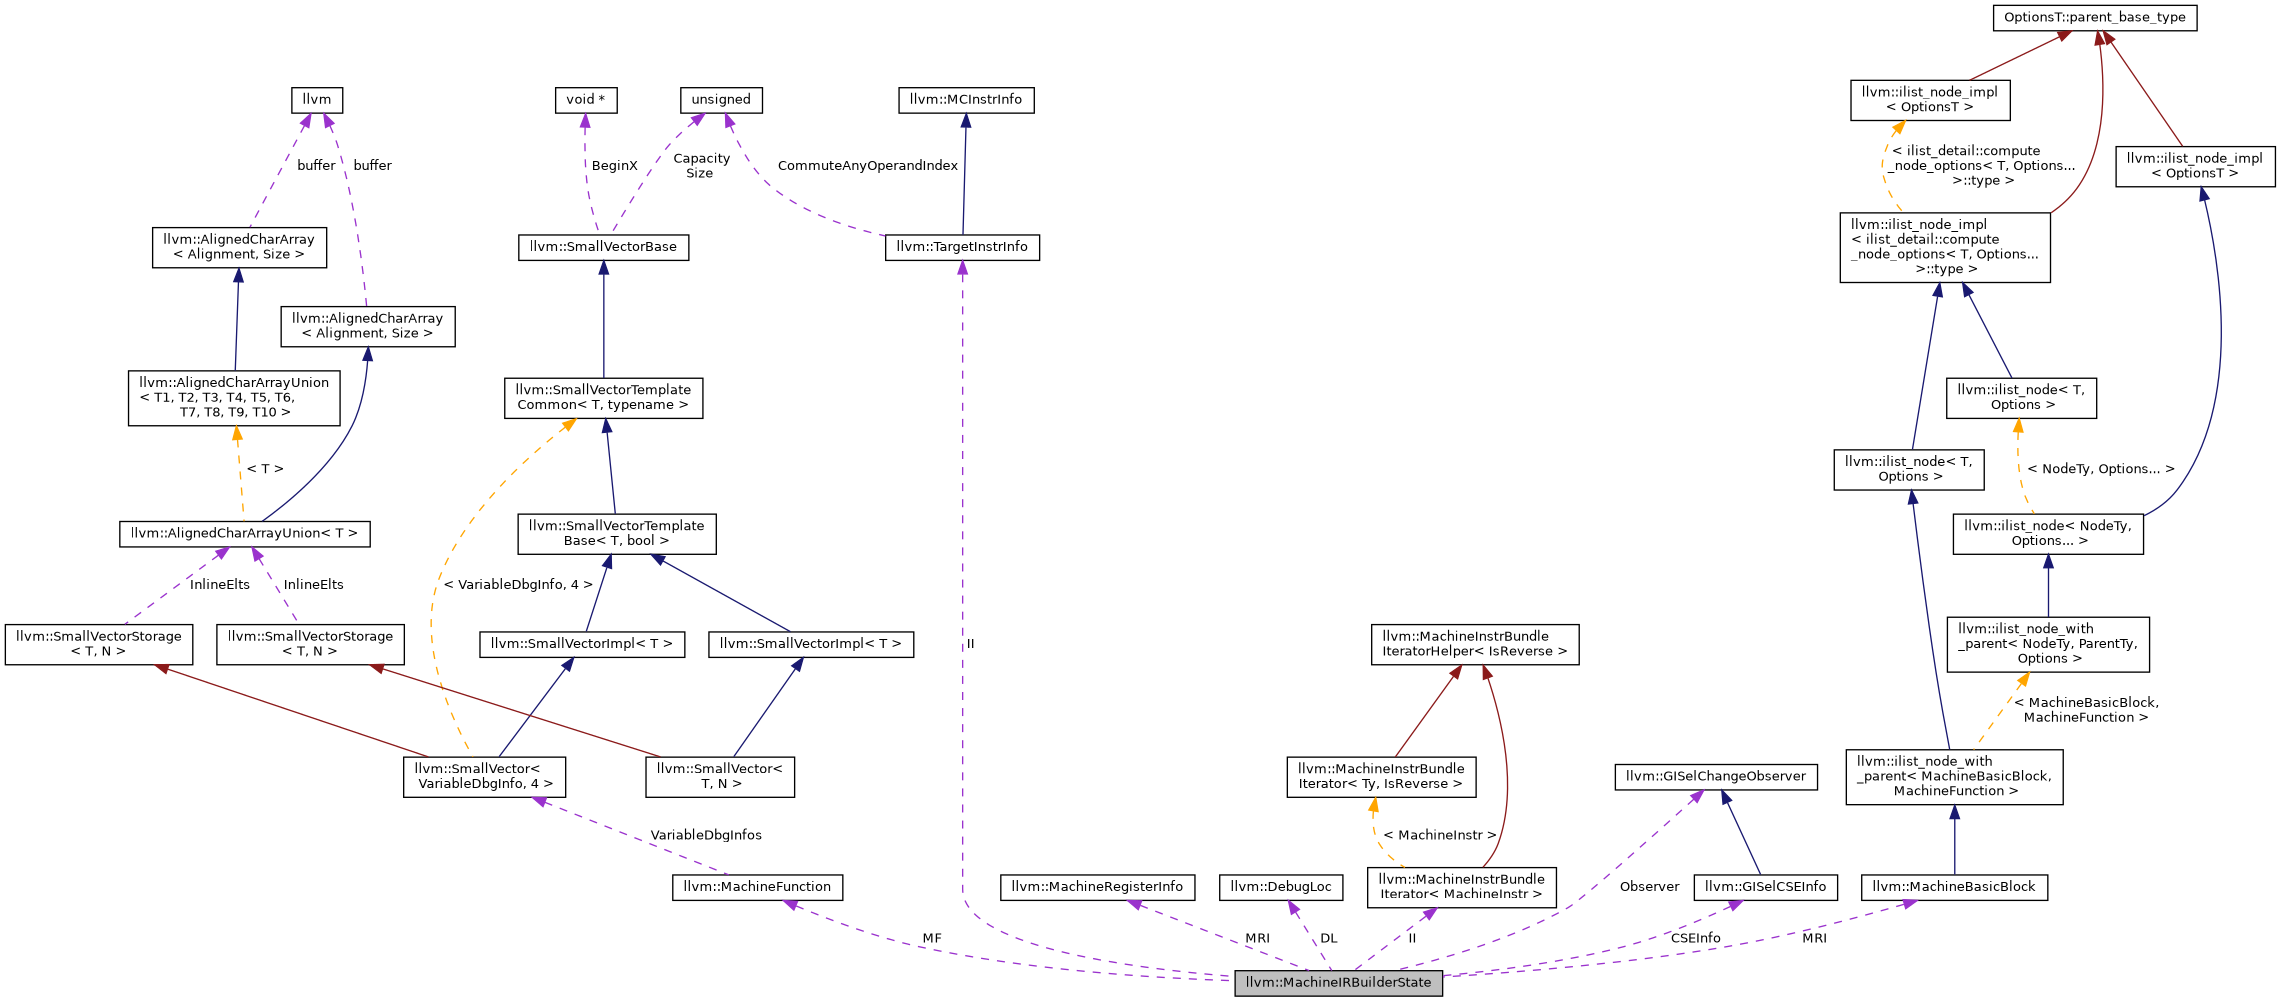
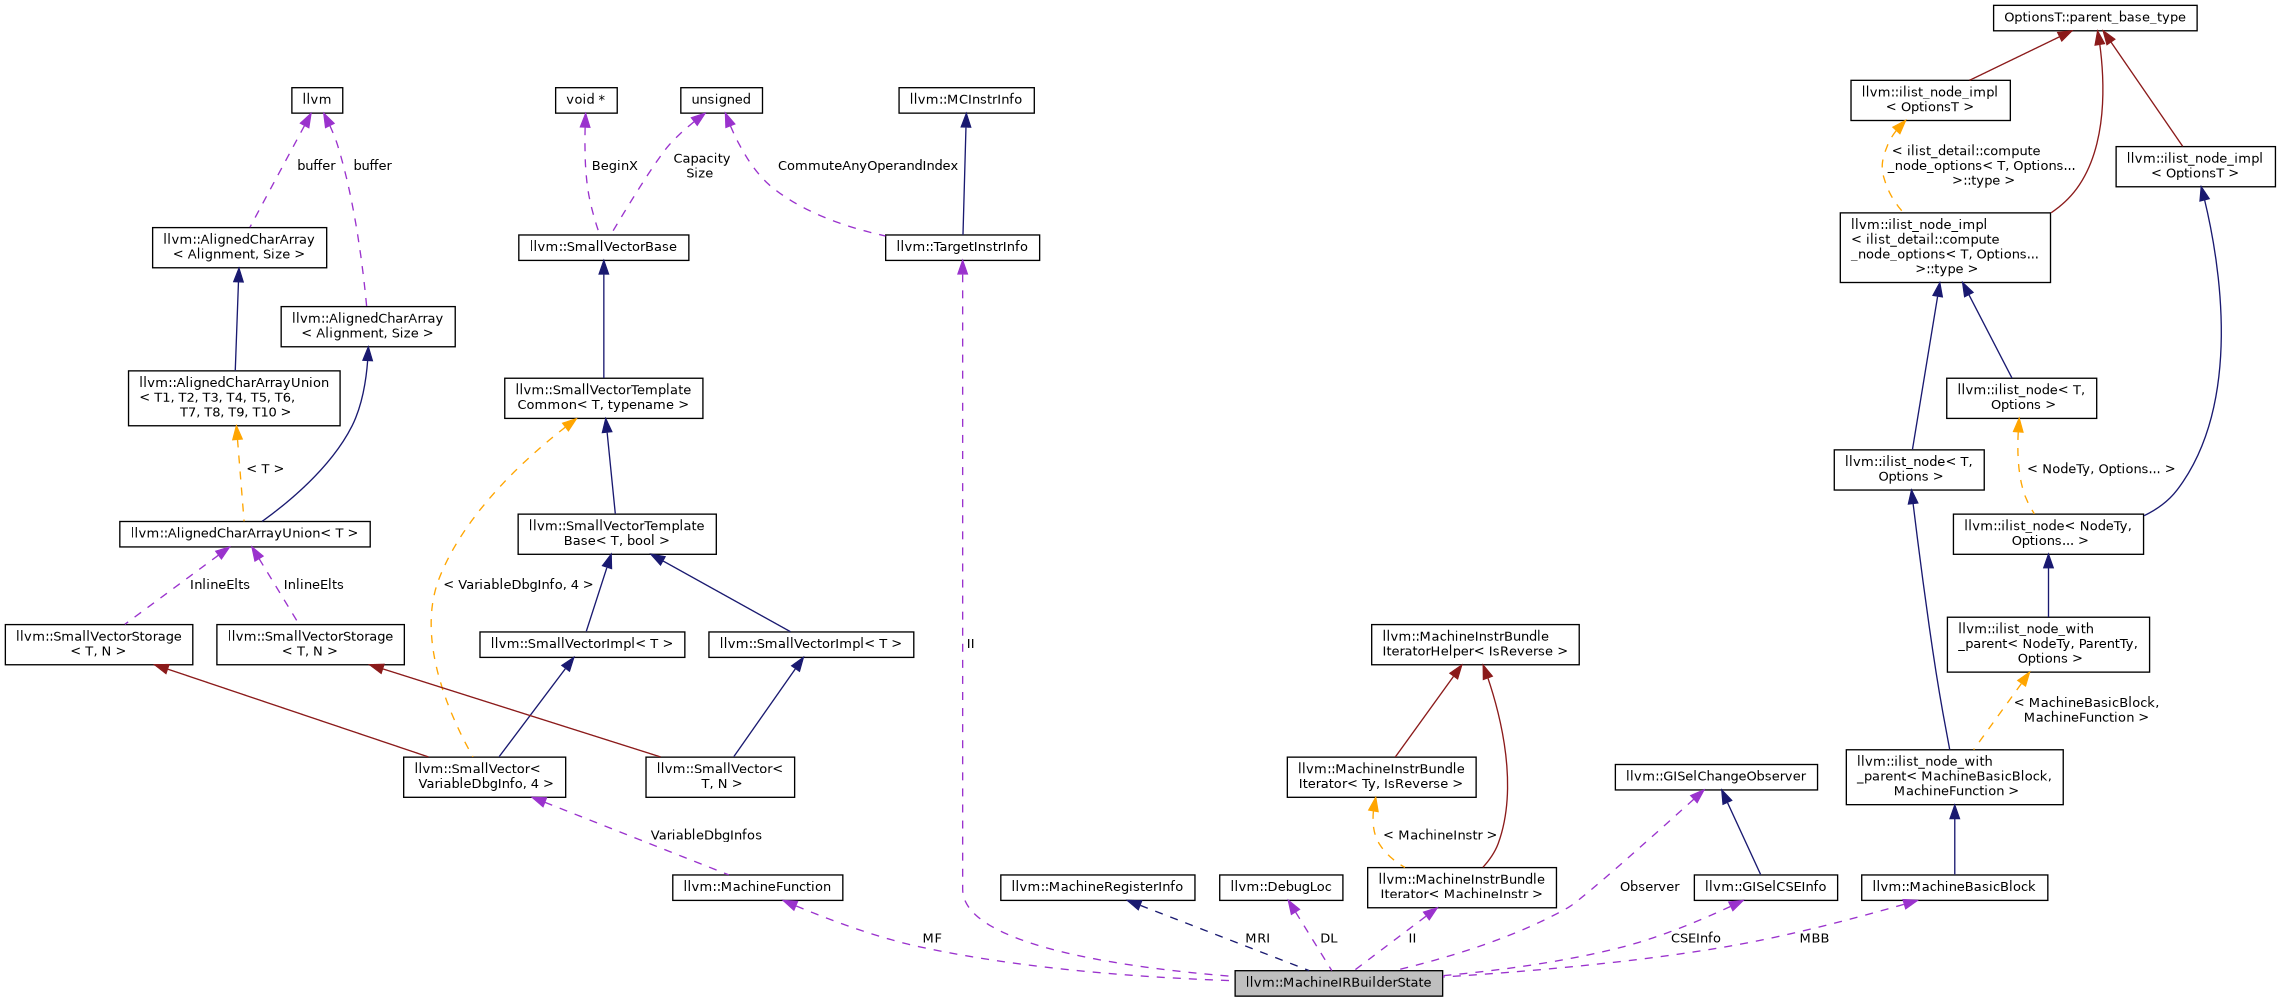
edge "llvm::MachineIRBuilderState" -> "llvm::MachineRegisterInfo": color darkorchid3 -> midnightblue
edge "llvm::MachineIRBuilderState" -> "llvm::MachineBasicBlock": label " MRI" -> " MBB"
